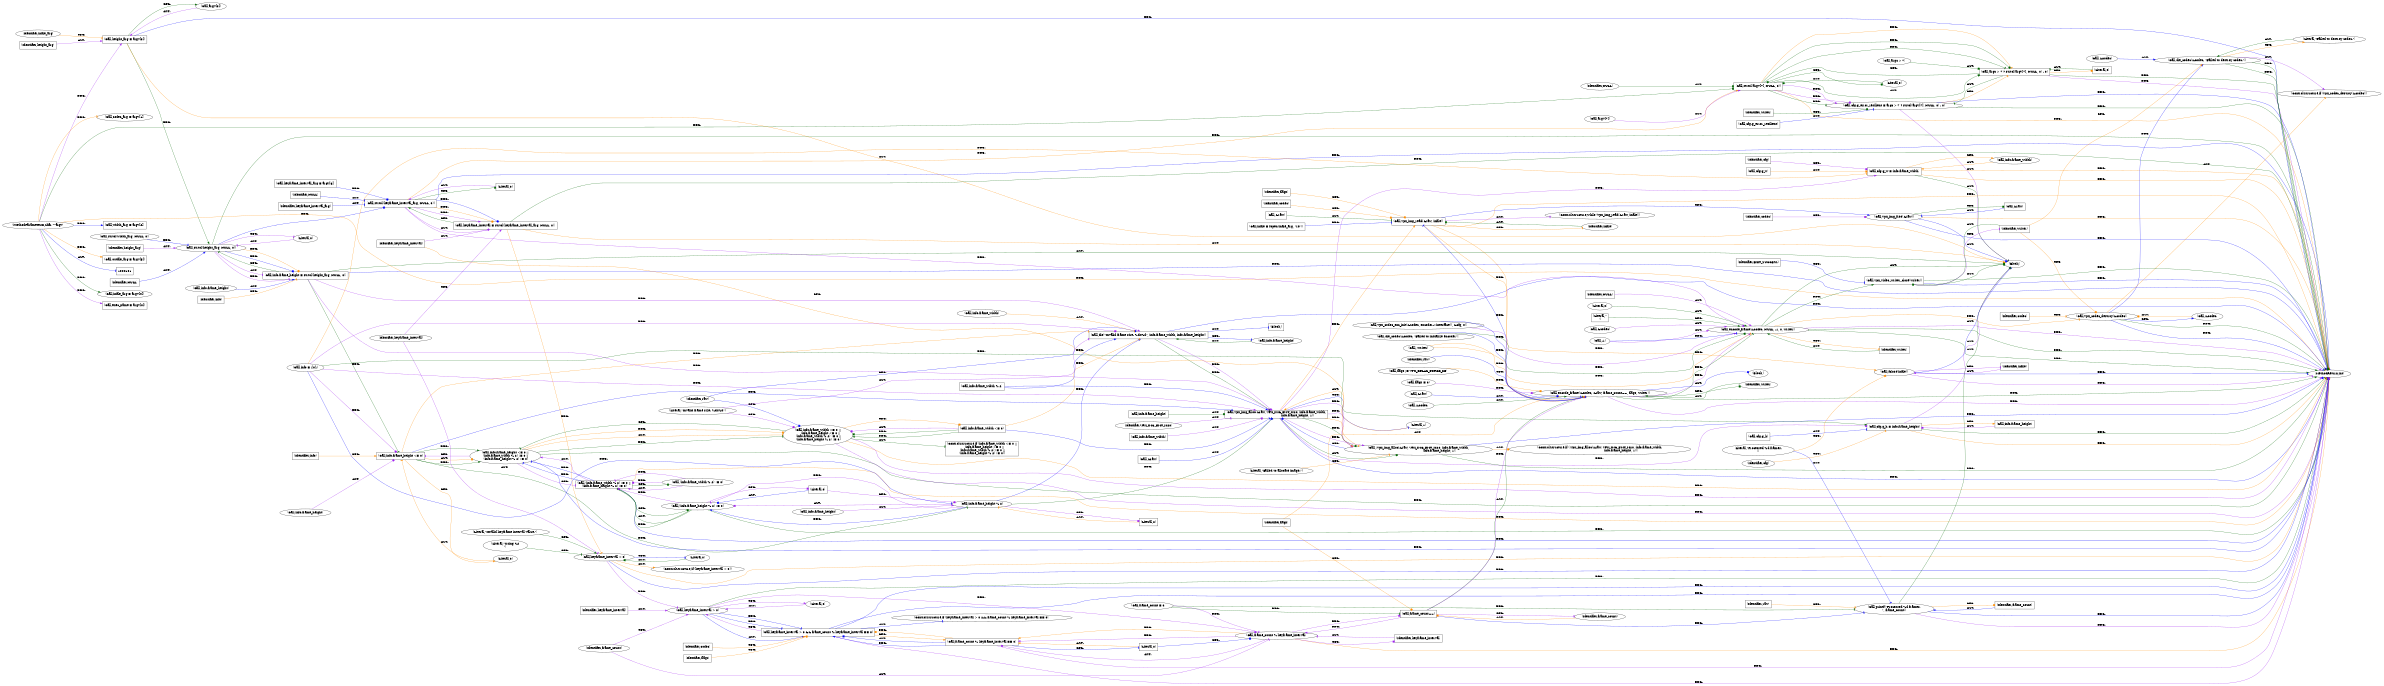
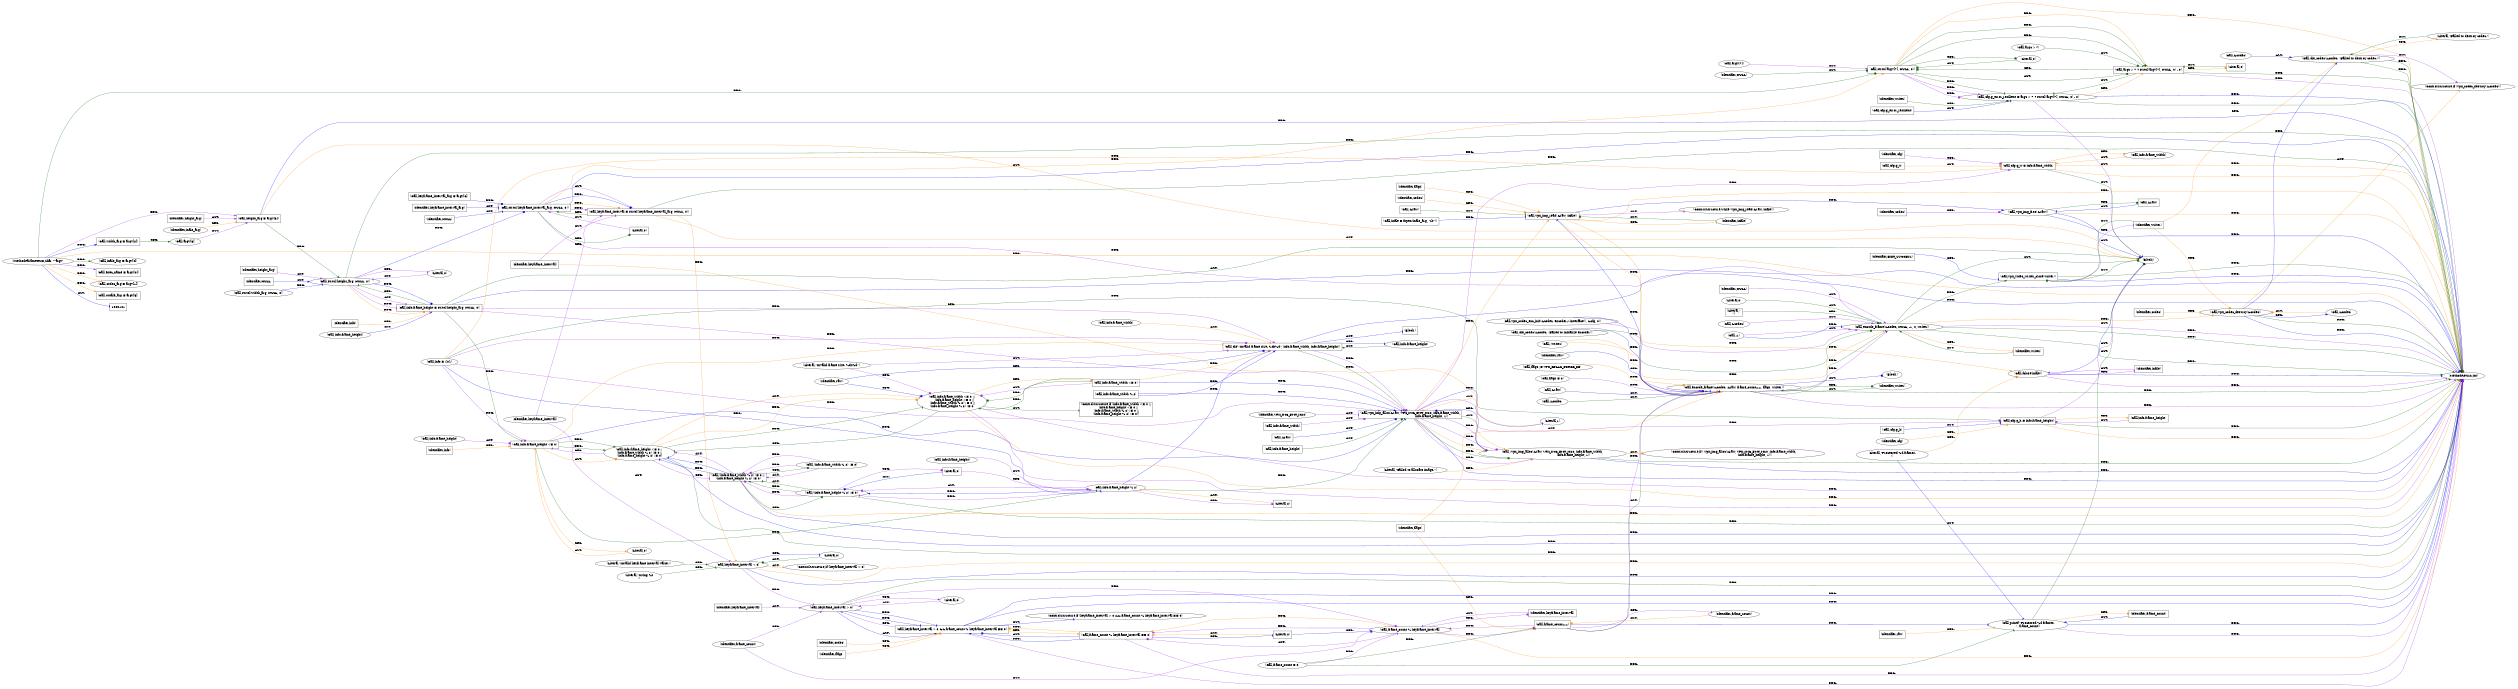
edge "(Call,height_arg = argv[3])" -> "(Call,argv[3])": now "(Call,width_arg = argv[2])" -> "(Call,argv[3])"
edge "(Call,vpx_img_read(&raw, infile))" -> "(Call,vpx_img_free(&raw))": label "CFG: " -> "DDG: "
